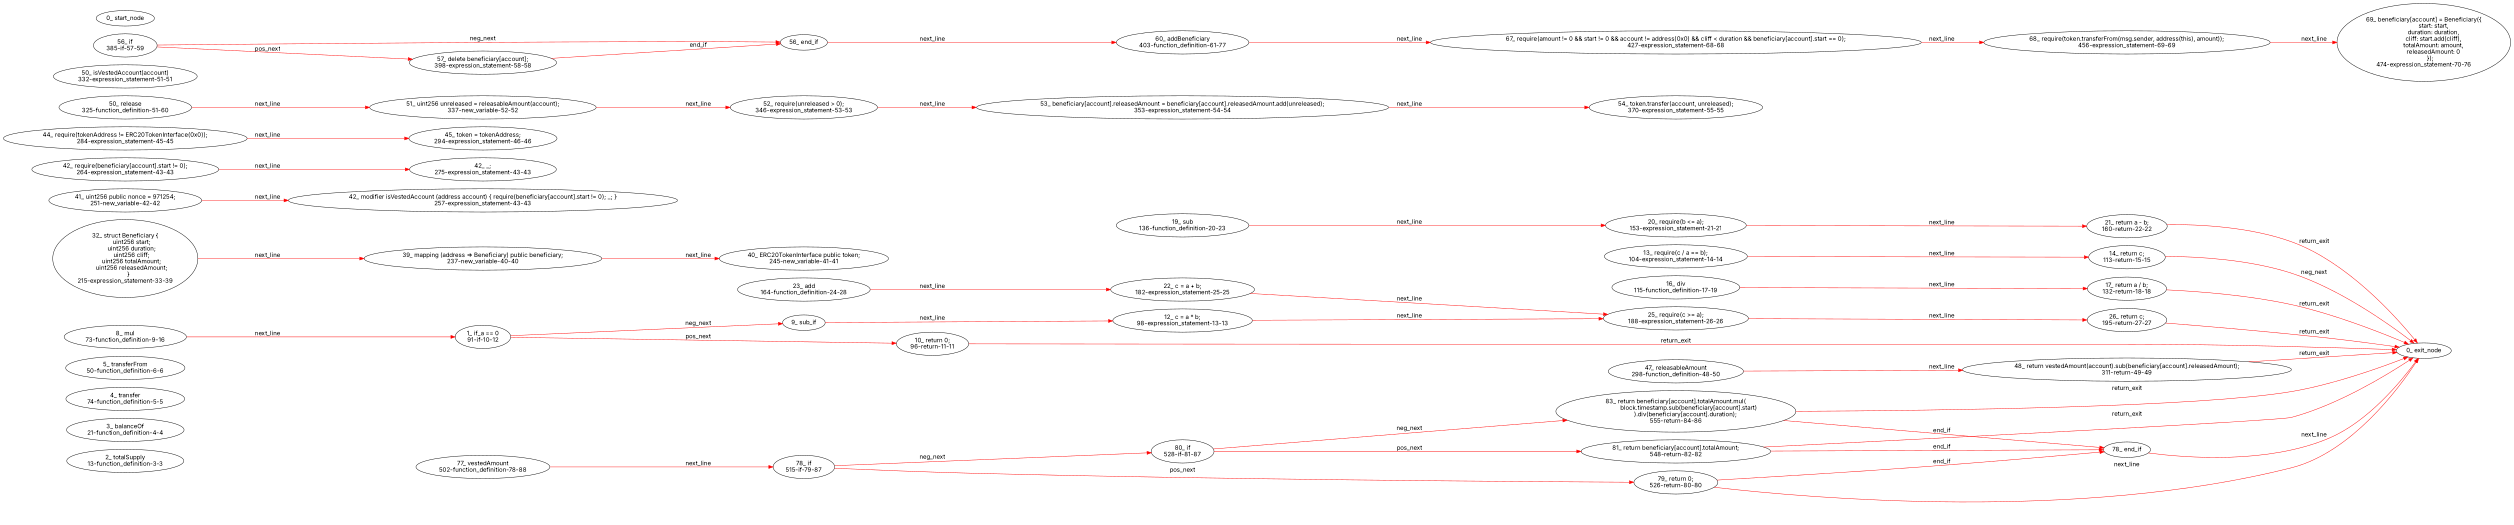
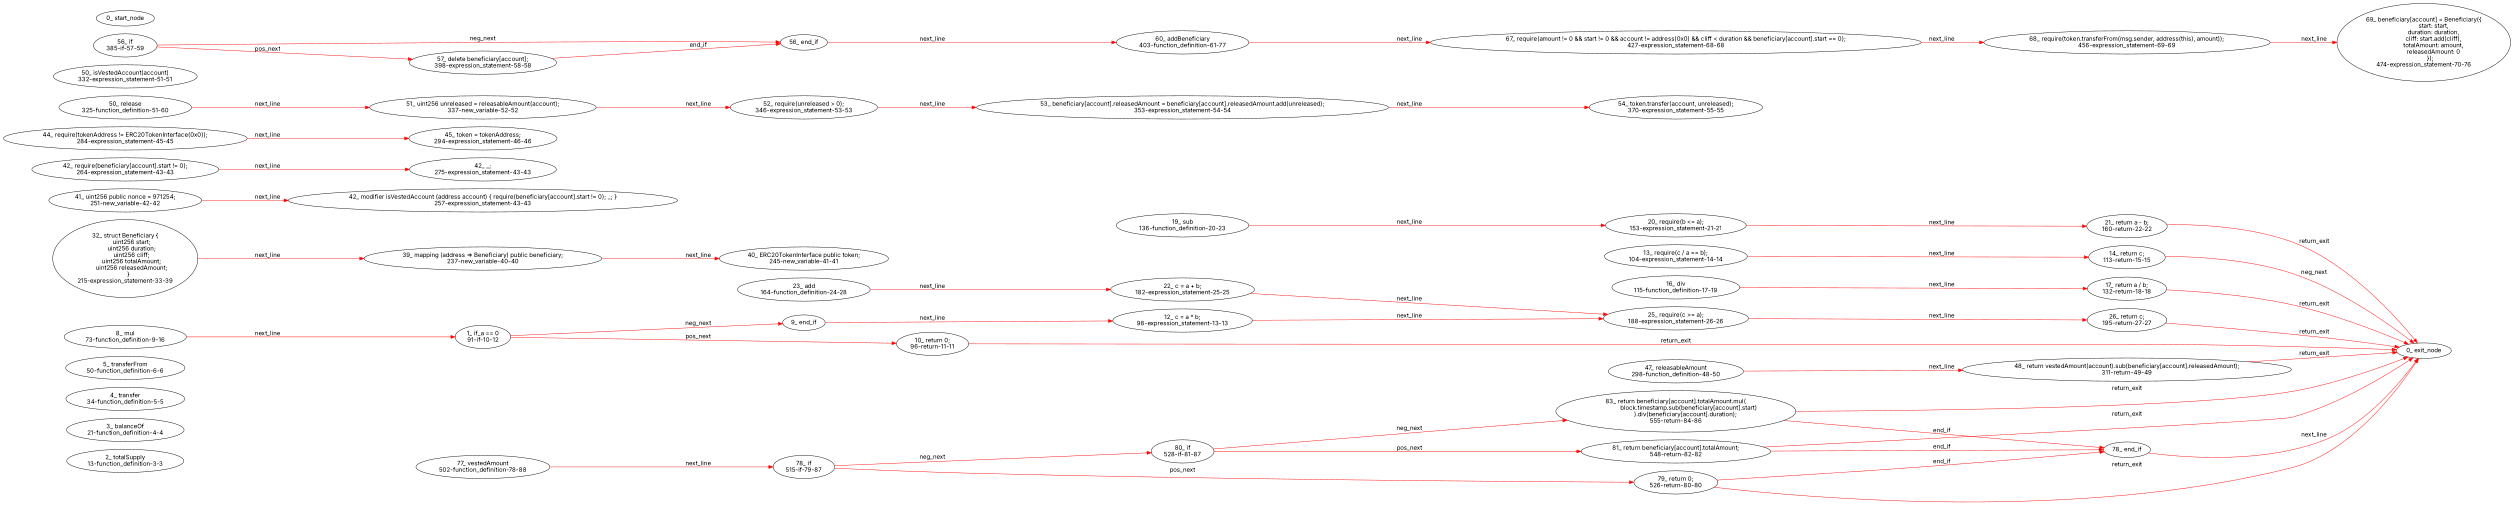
node "9_ sub_if": label "9_ sub_if" -> "9_ end_if"
node "4_ transfer 74-function_definition-5-5": label "4_ transfer 74-function_definition-5-5" -> "4_ transfer 34-function_definition-5-5"
edge "79_ return 0; 526-return-80-80" -> "0_ exit_node": label "next_line" -> "return_exit"
